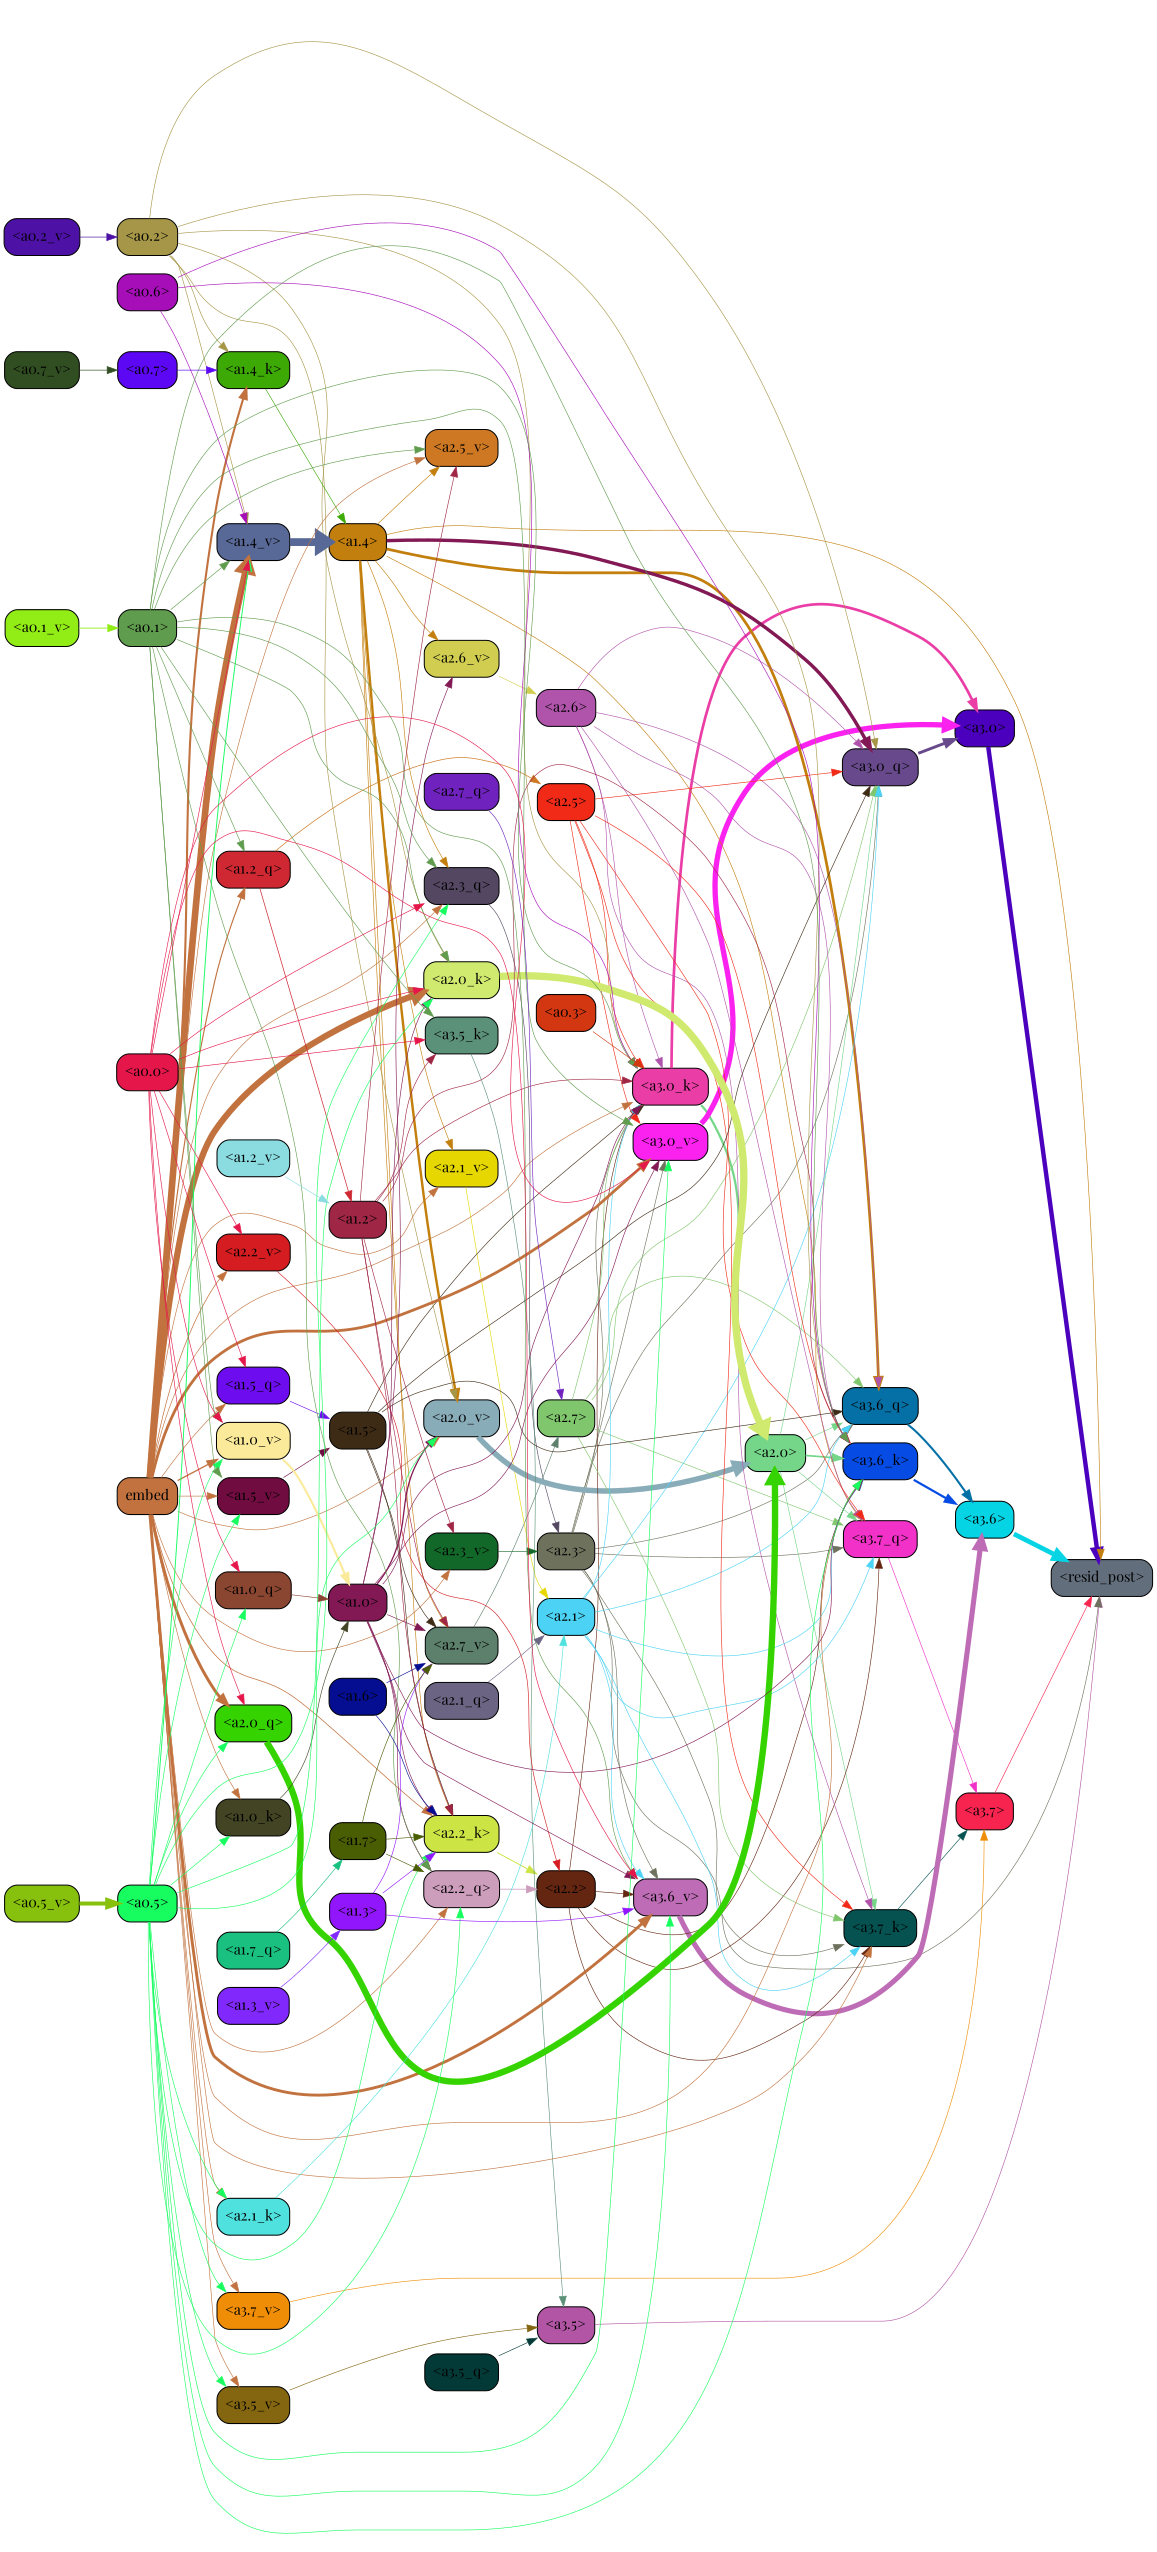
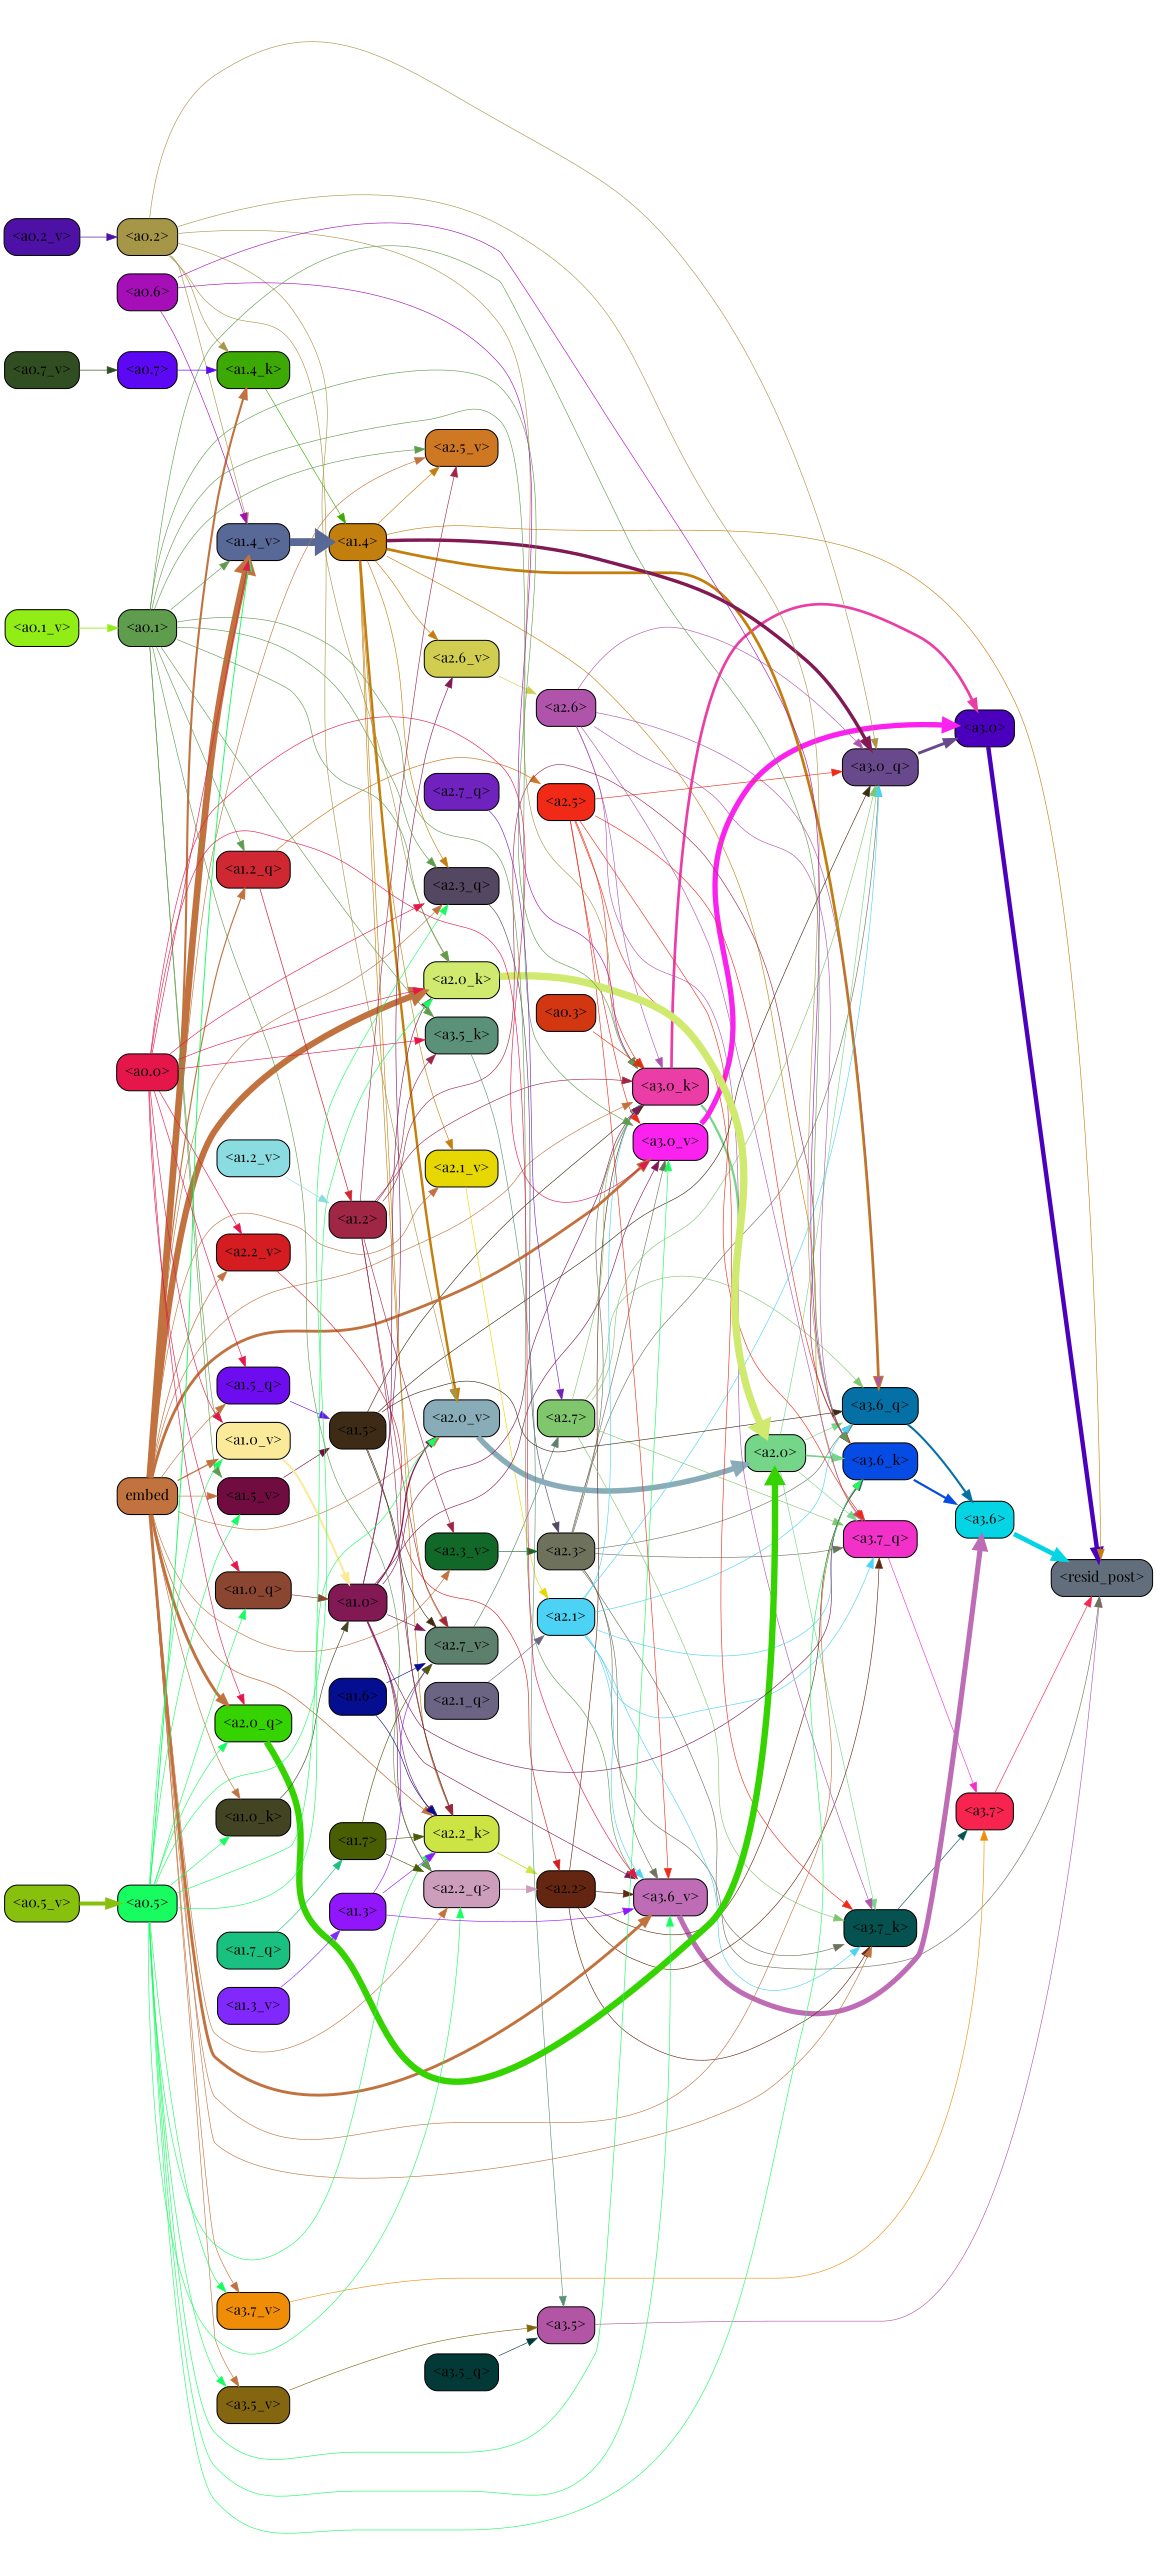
edge "<a2.5>" -> "<a3.6_v>": added
node "<a2.1_k>": removed
